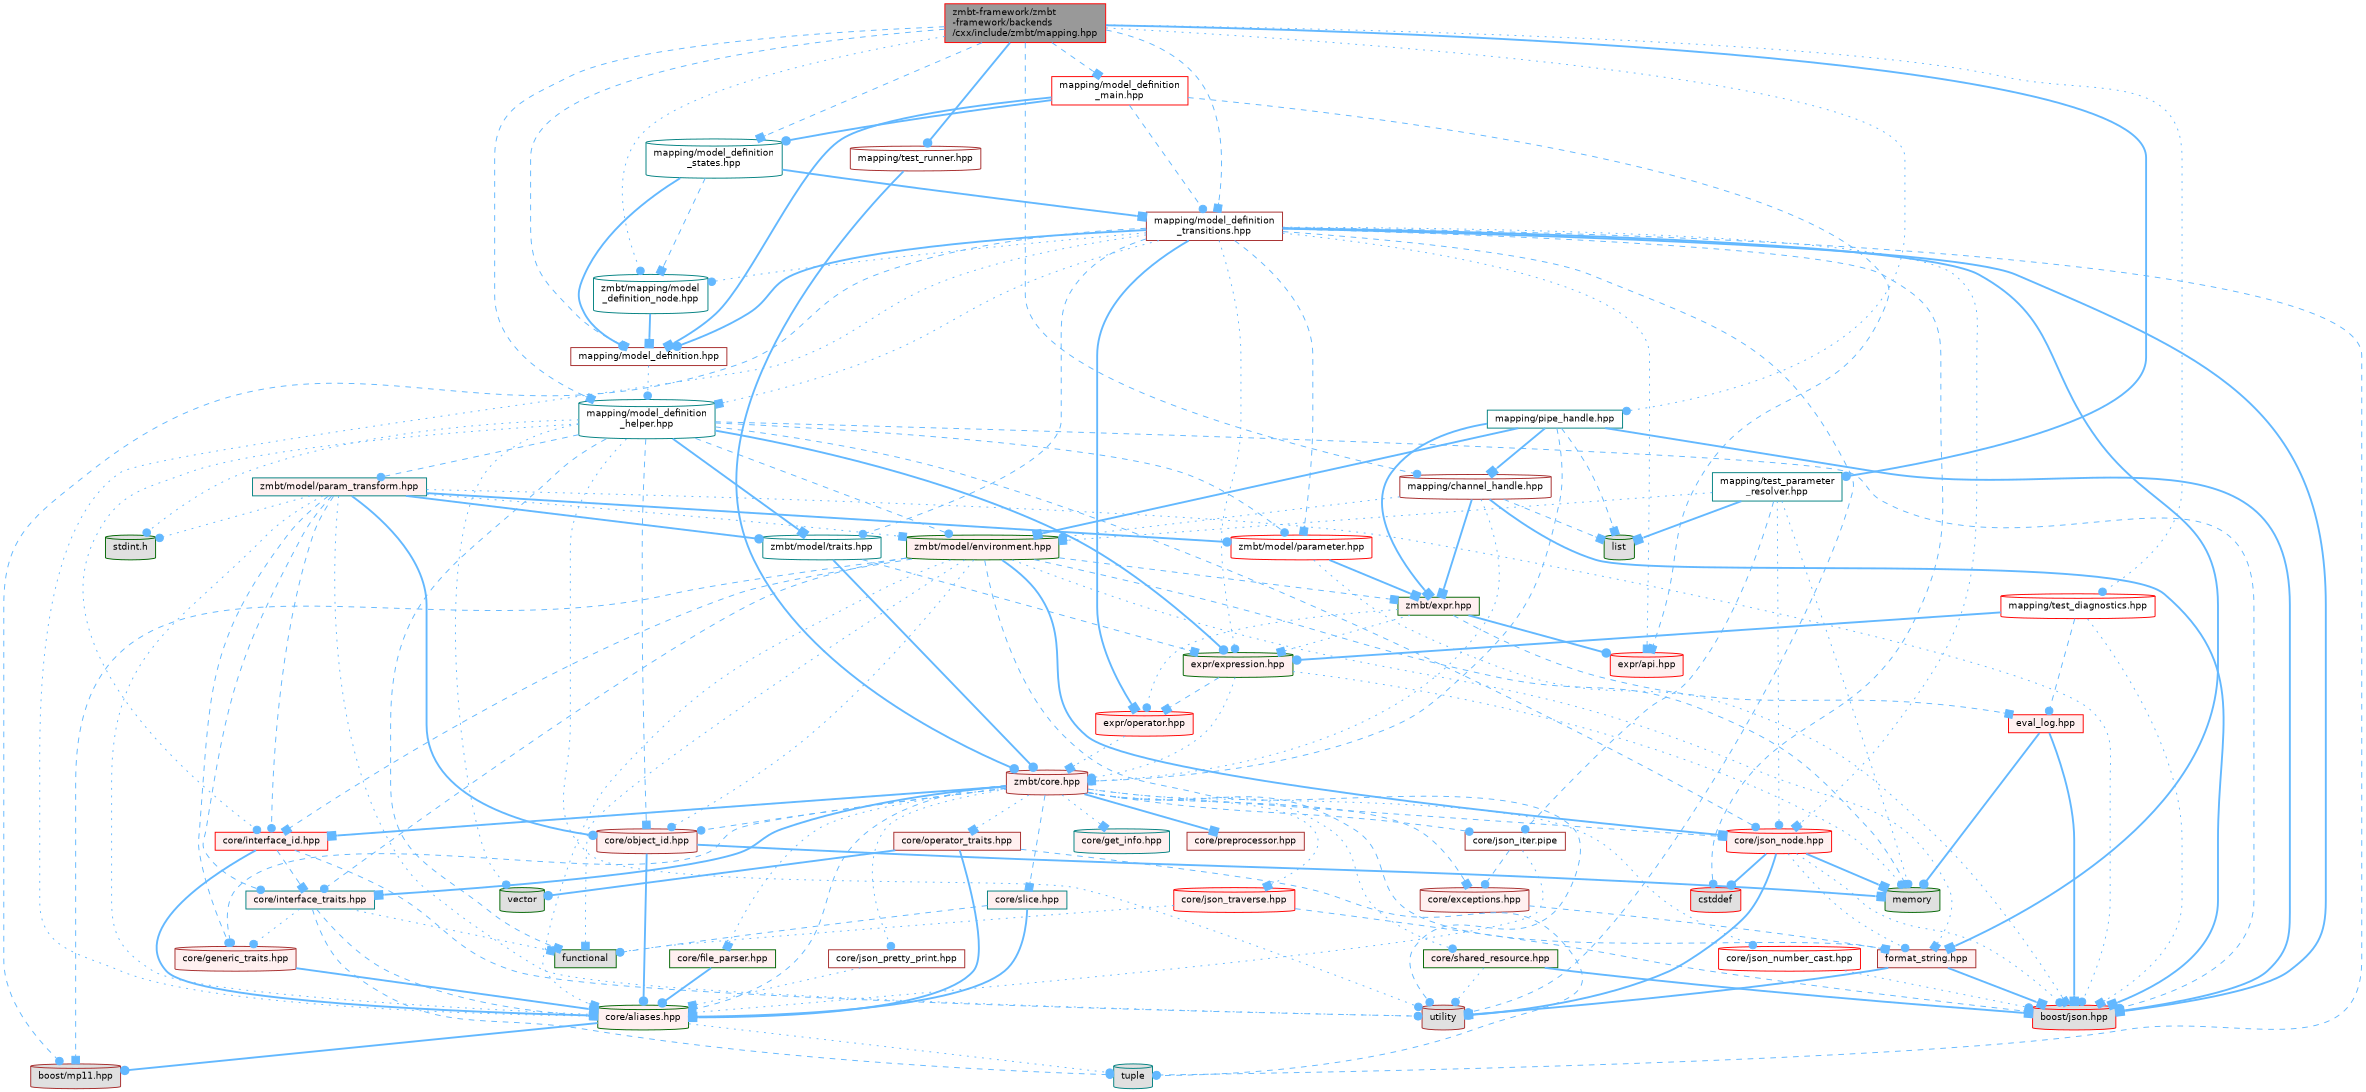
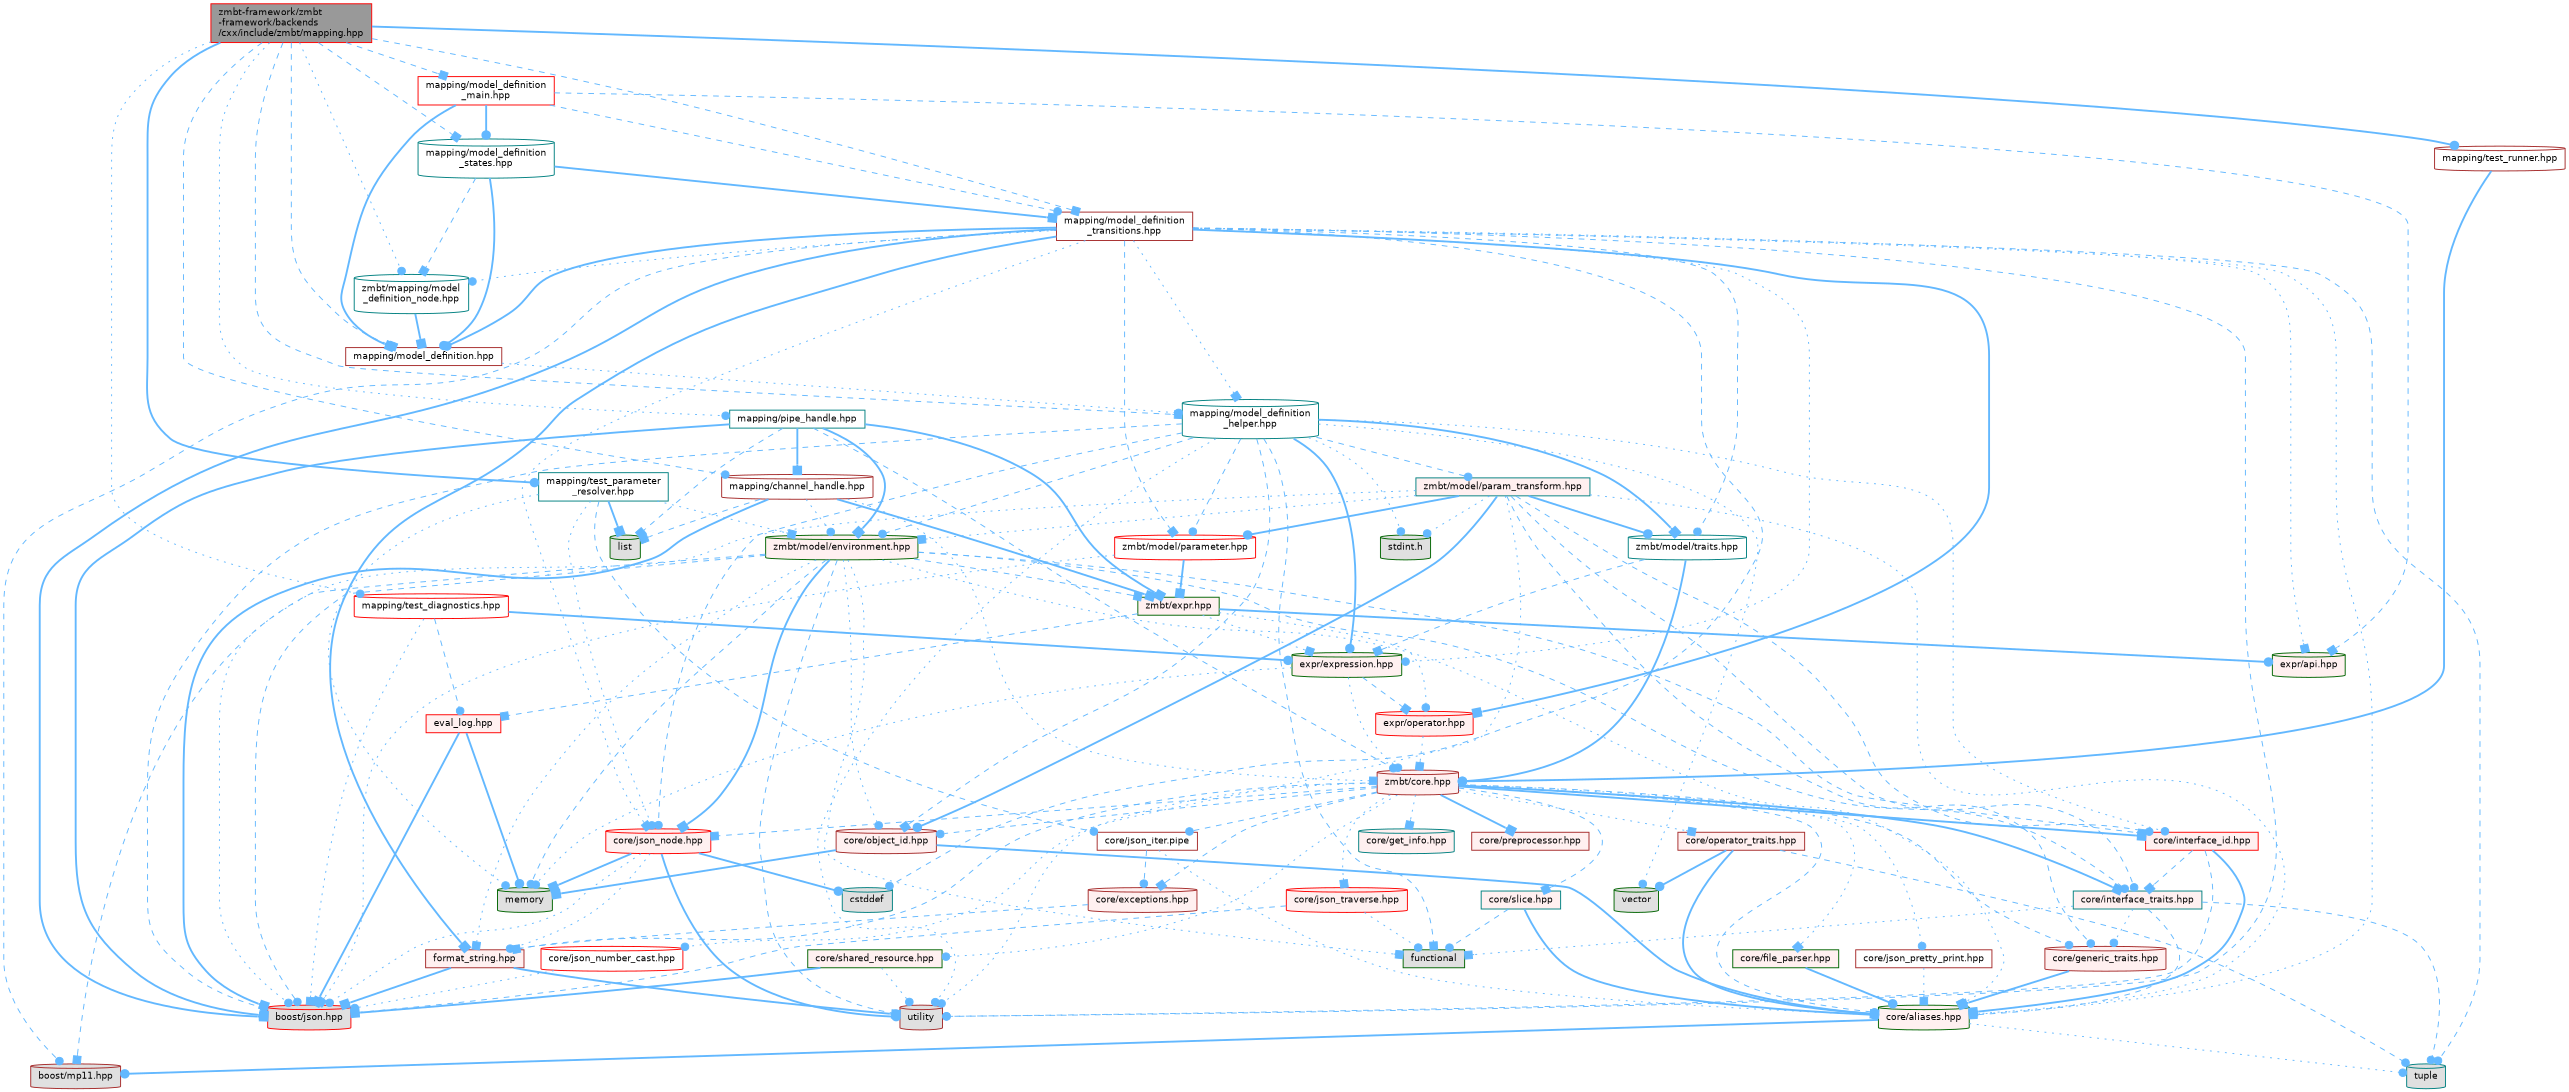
edge "zmbt/model/environment.hpp" -> "boost/json.hpp": added
node "expr/api.hpp": color red -> darkgreen
node "cstddef": color red -> teal
